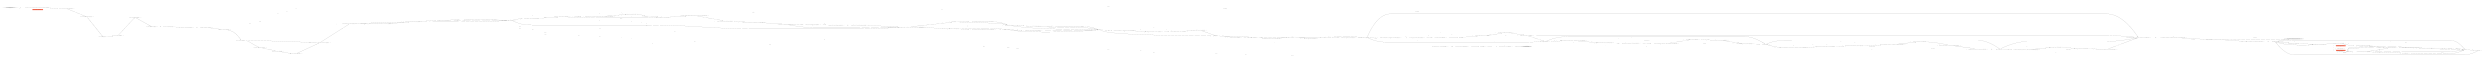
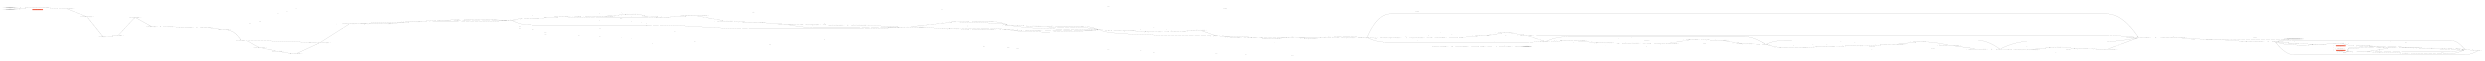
node "searchForServiceOfferingsInternal['1', '0', '0']": added
